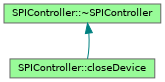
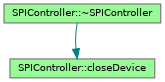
edge "SPIController::closeDevice" -> "SPIController::~SPIController": reversed
